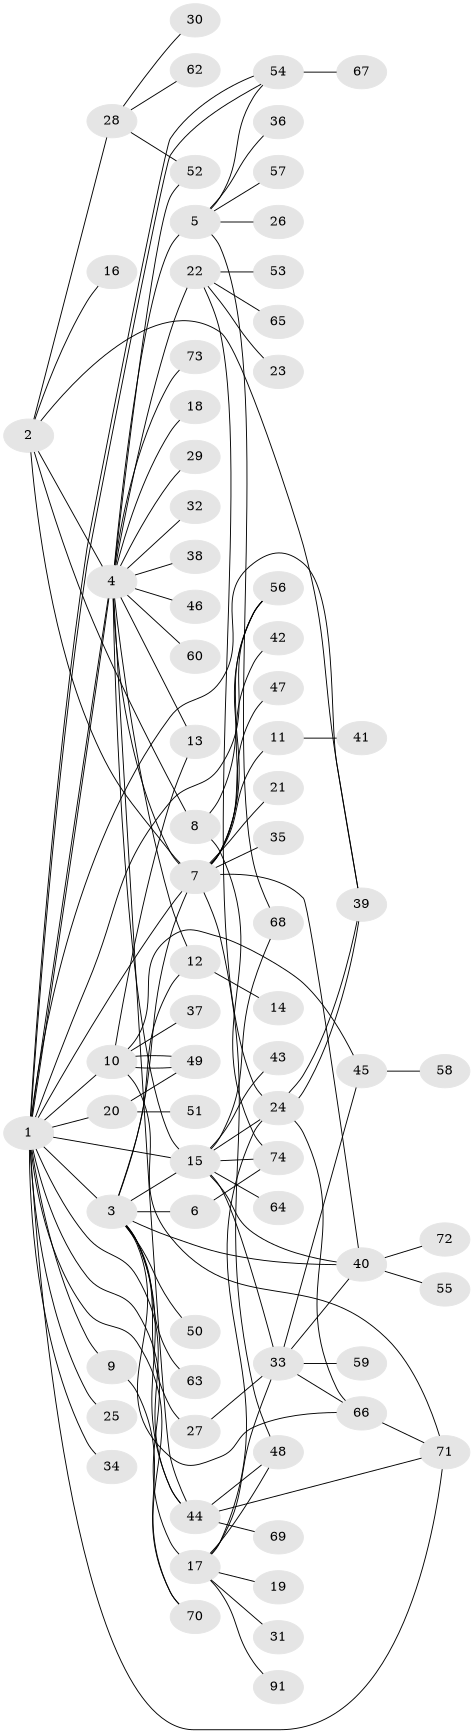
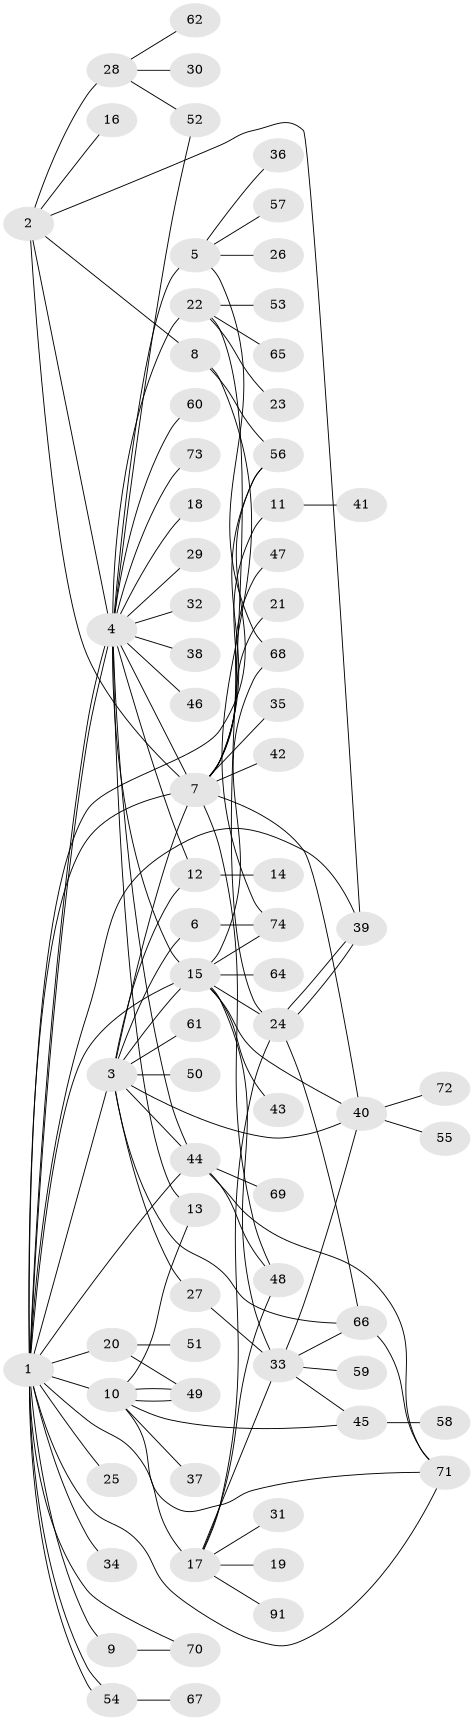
edge "54" -- "5": removed
node "63": label "63" -> "61"
